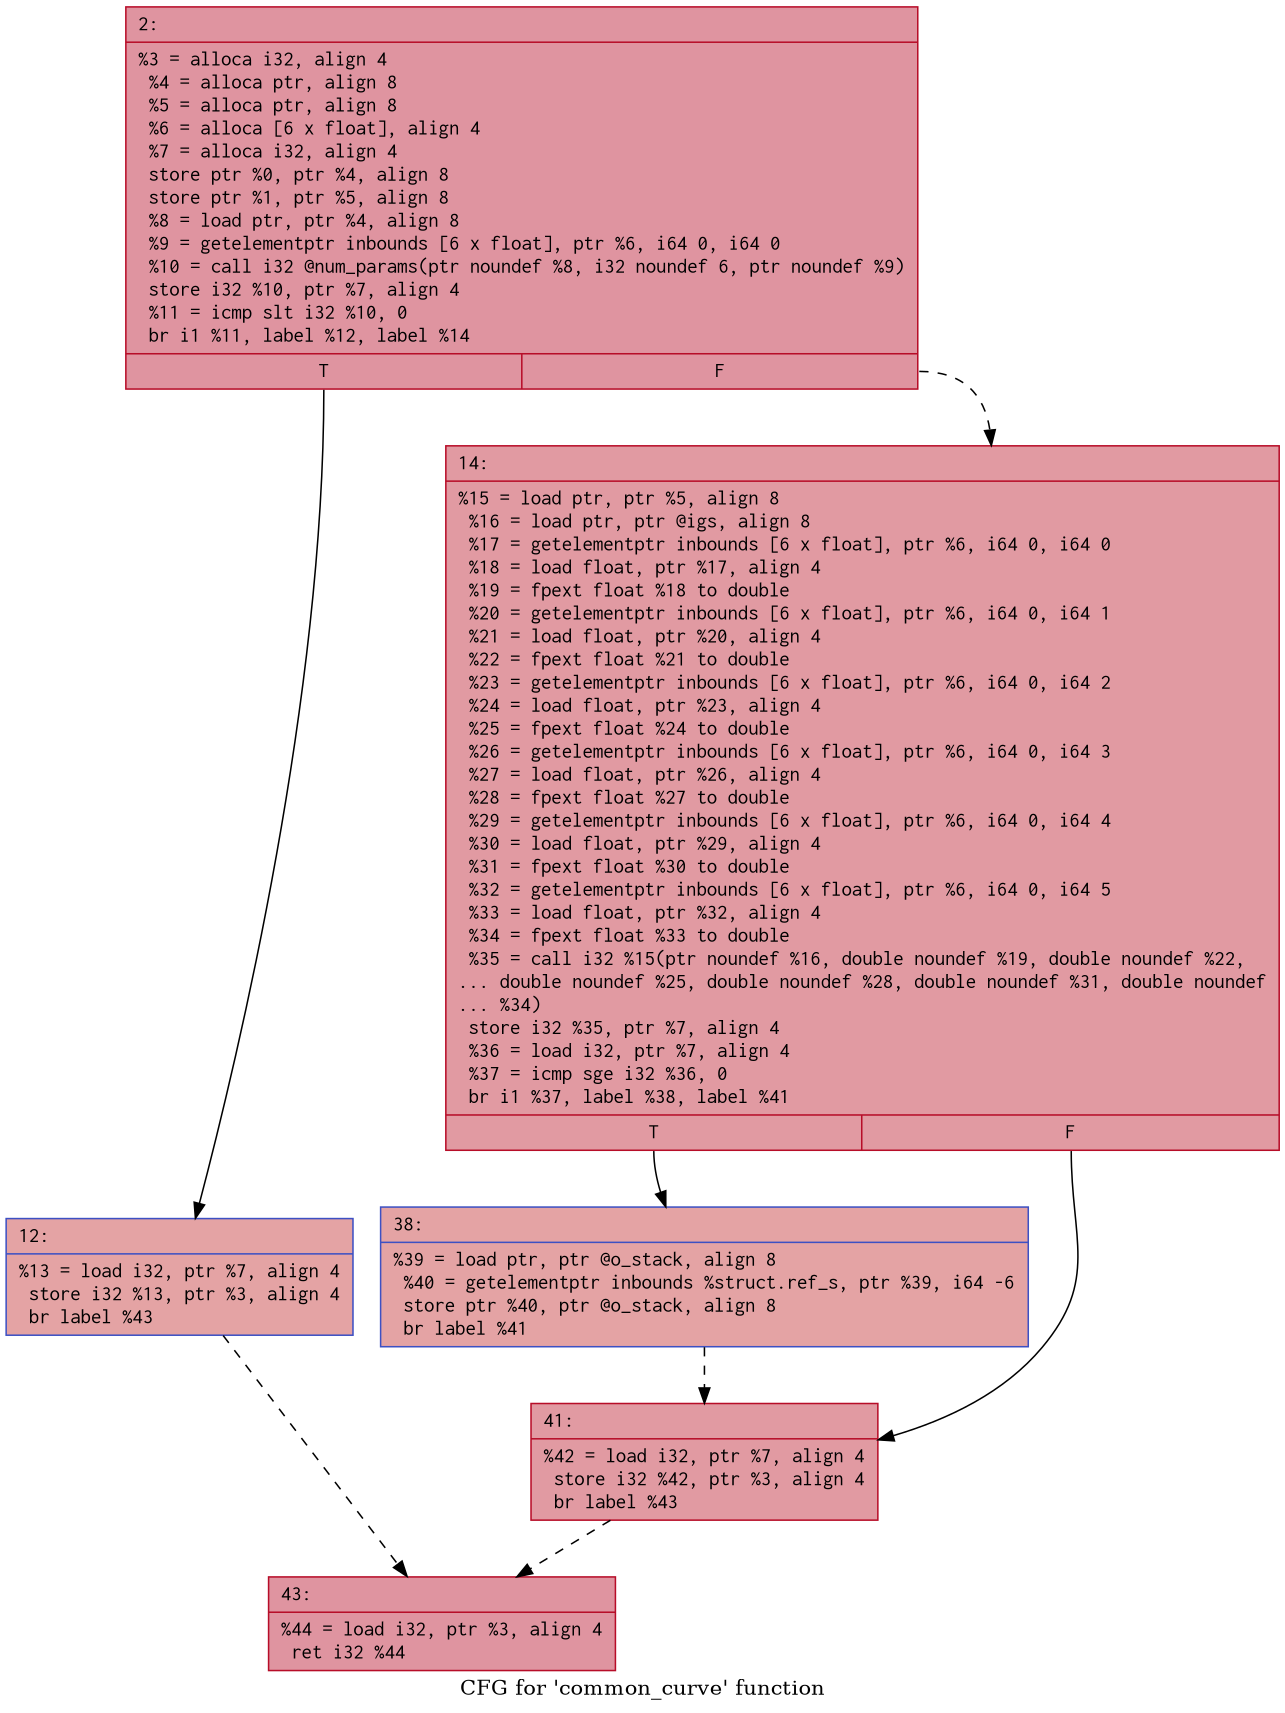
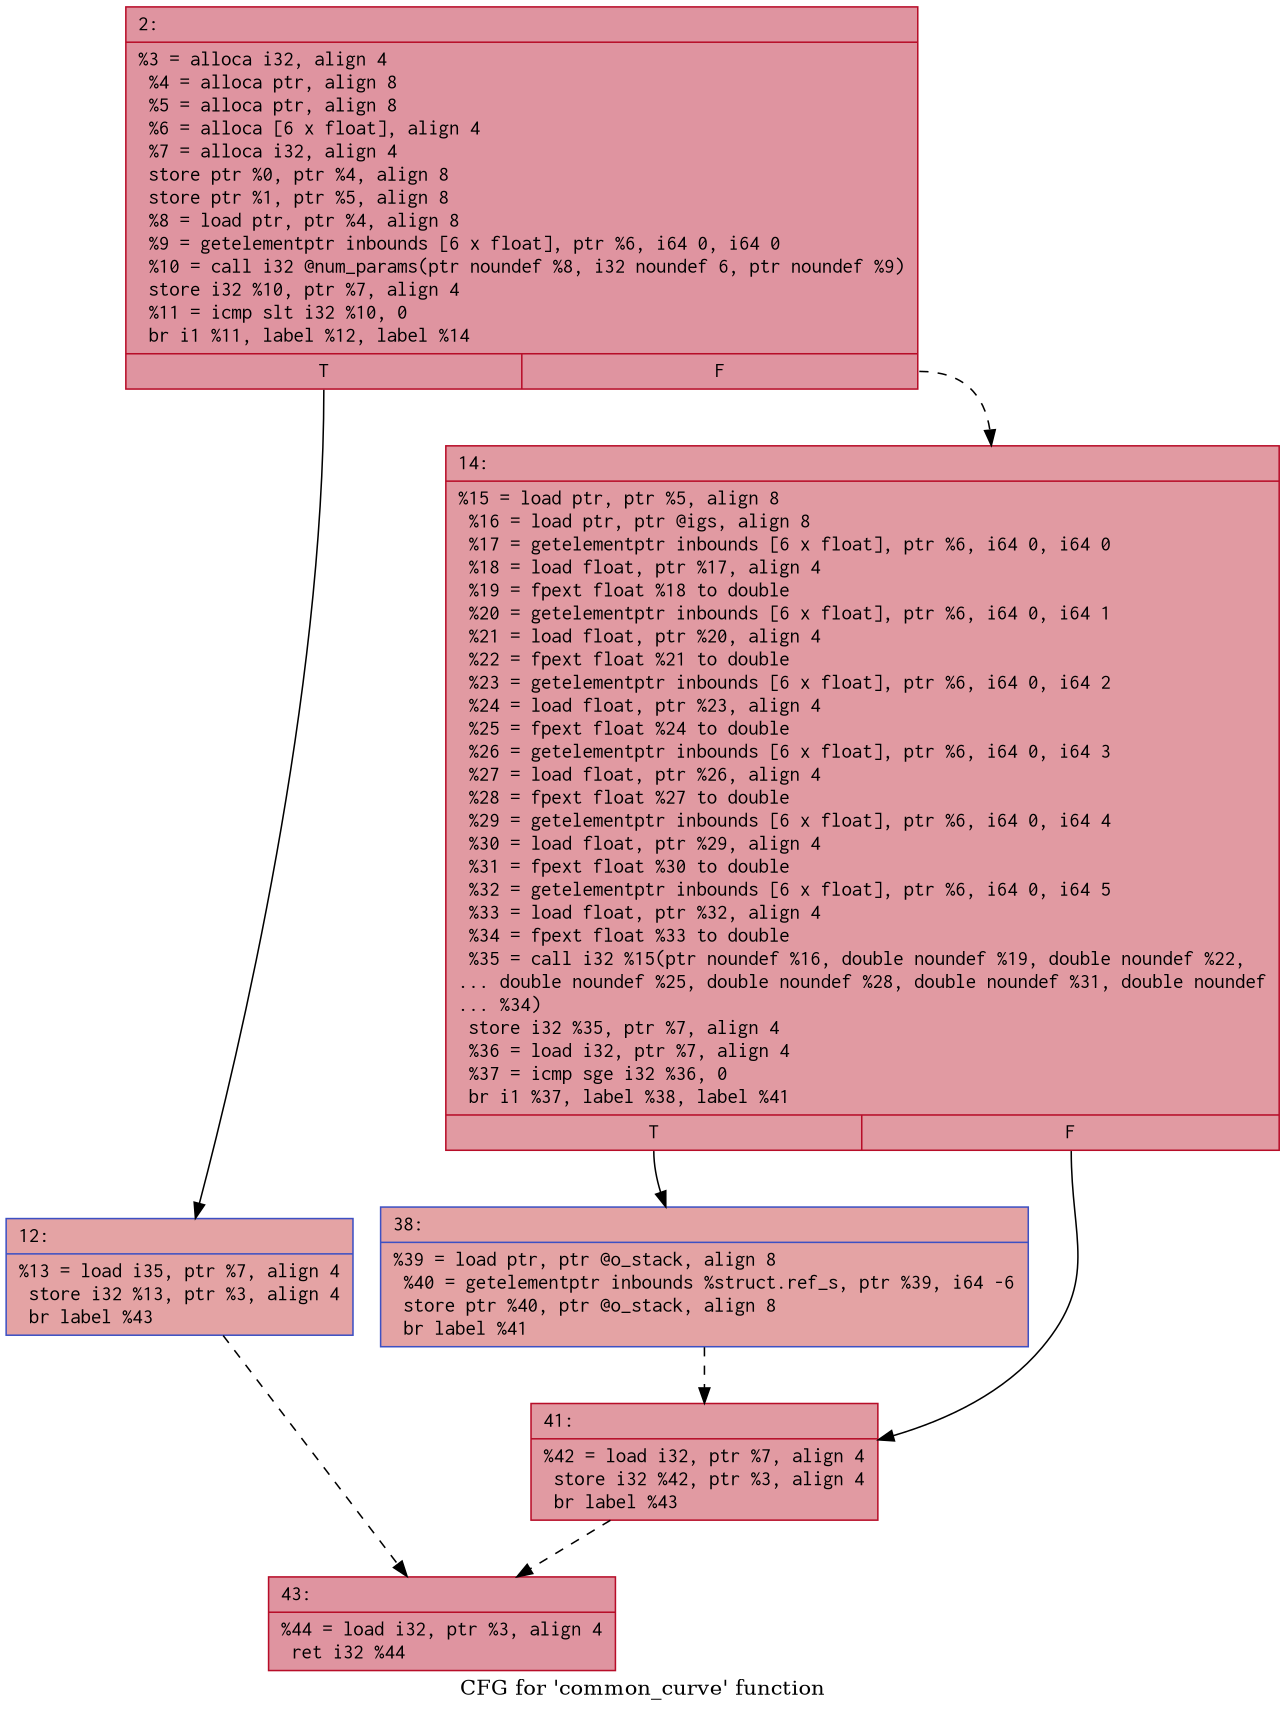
node "12:": text "%13 = load i32, ptr %7, align 4" -> "%13 = load i35, ptr %7, align 4"
